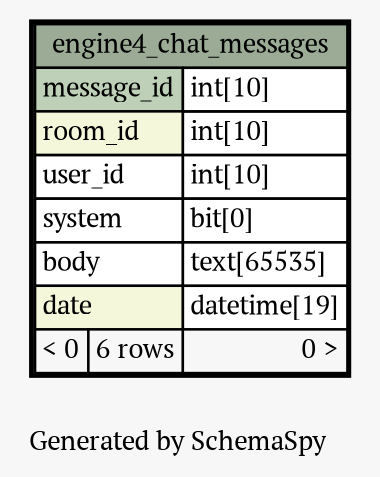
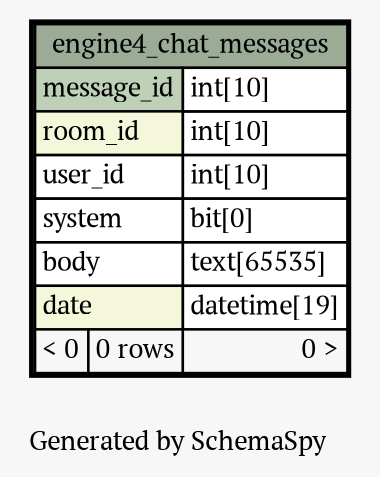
node "engine4_chat_messages": text "6 rows" -> "0 rows"
